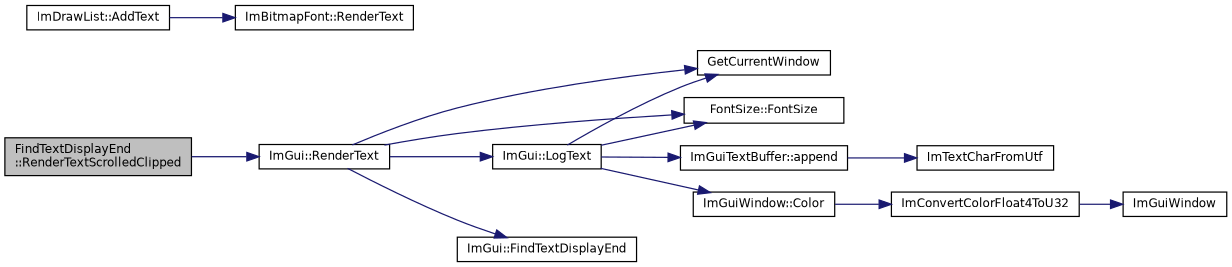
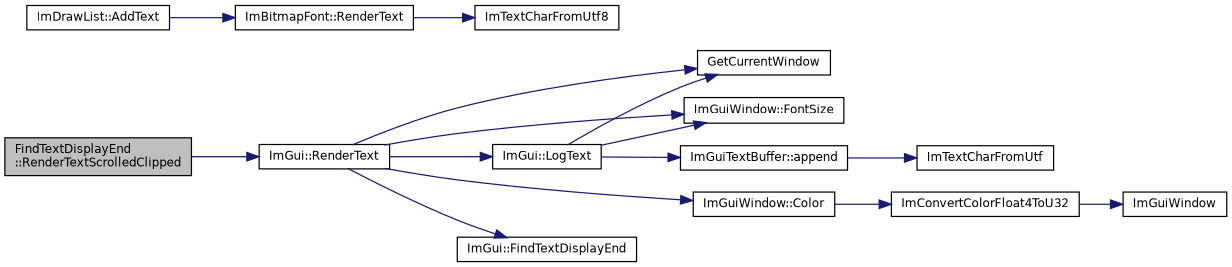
node "ImTextCharFromUtf8": added
node "FontSize::FontSize": label "FontSize::FontSize" -> "ImGuiWindow::FontSize"
edge "ImGui::LogText" -> "ImGuiWindow::Color": now "ImGui::RenderText" -> "ImGuiWindow::Color"
